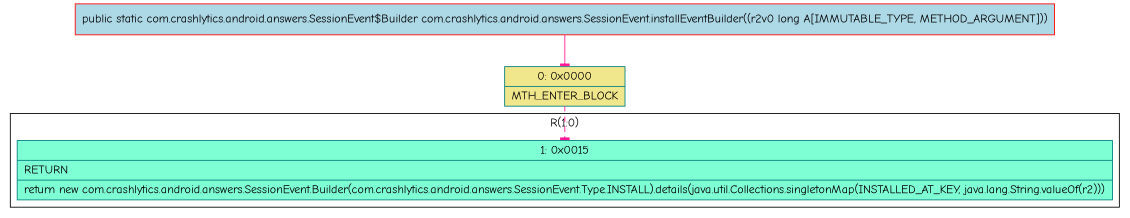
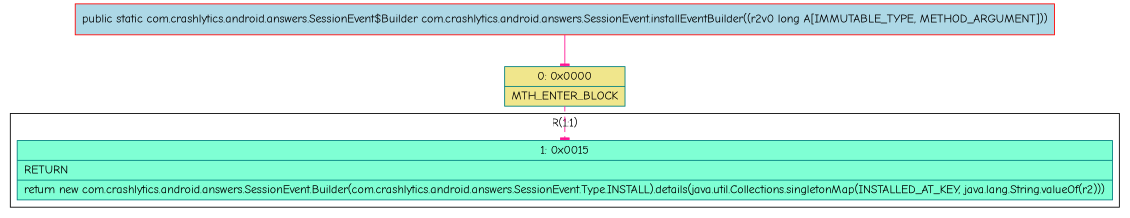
cluster "R(1:0)": label "R(1:0)" -> "R(1:1)"
